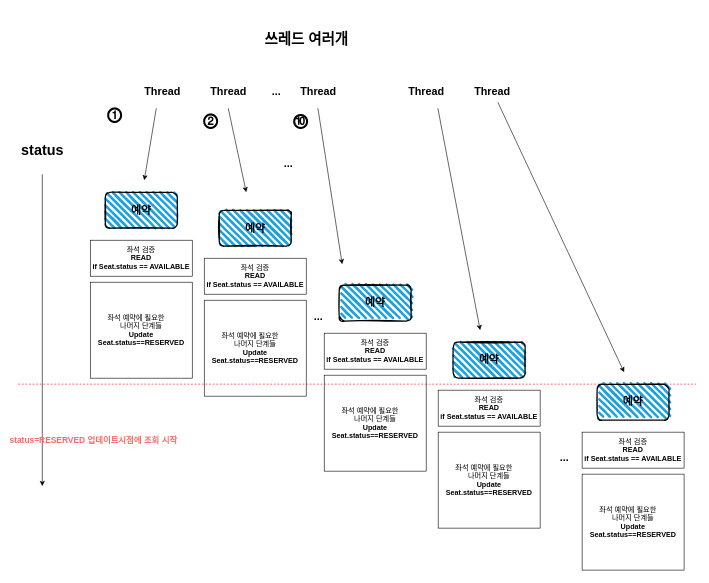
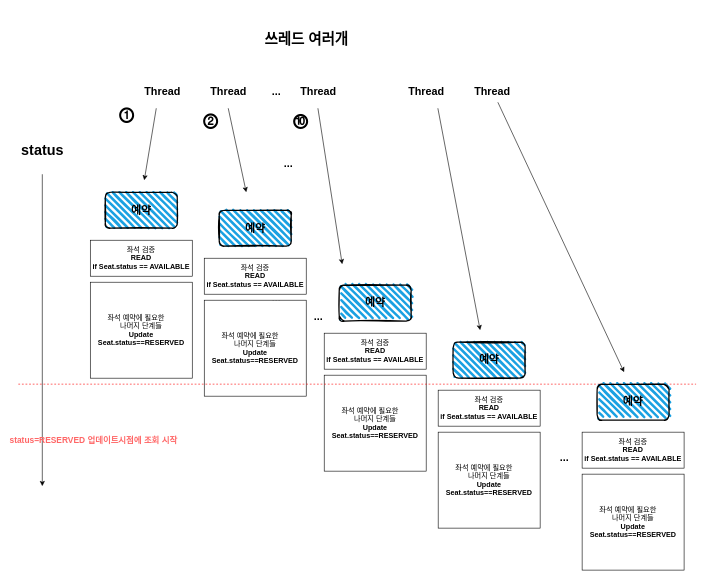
node "⓵": moved (114, 114) -> (126, 114)
